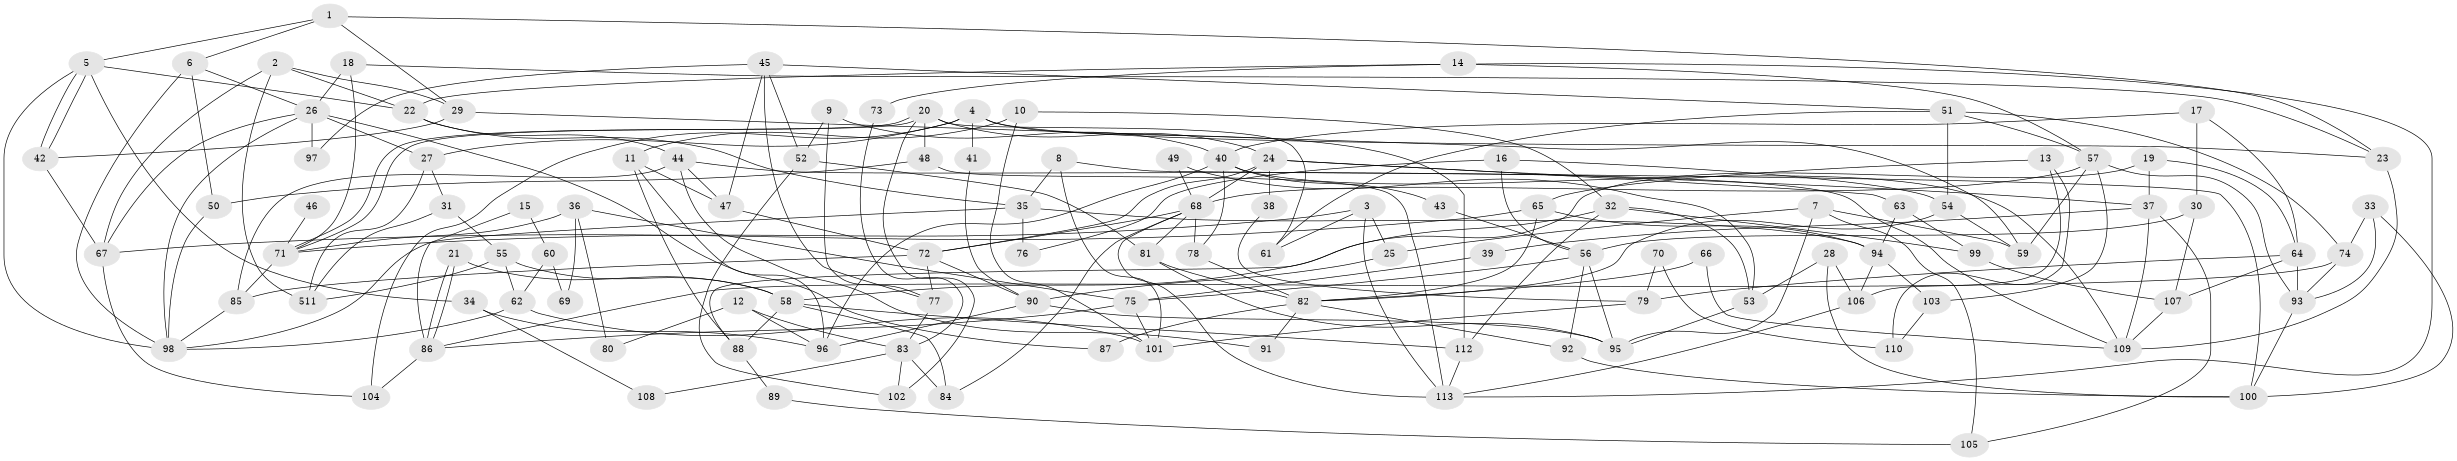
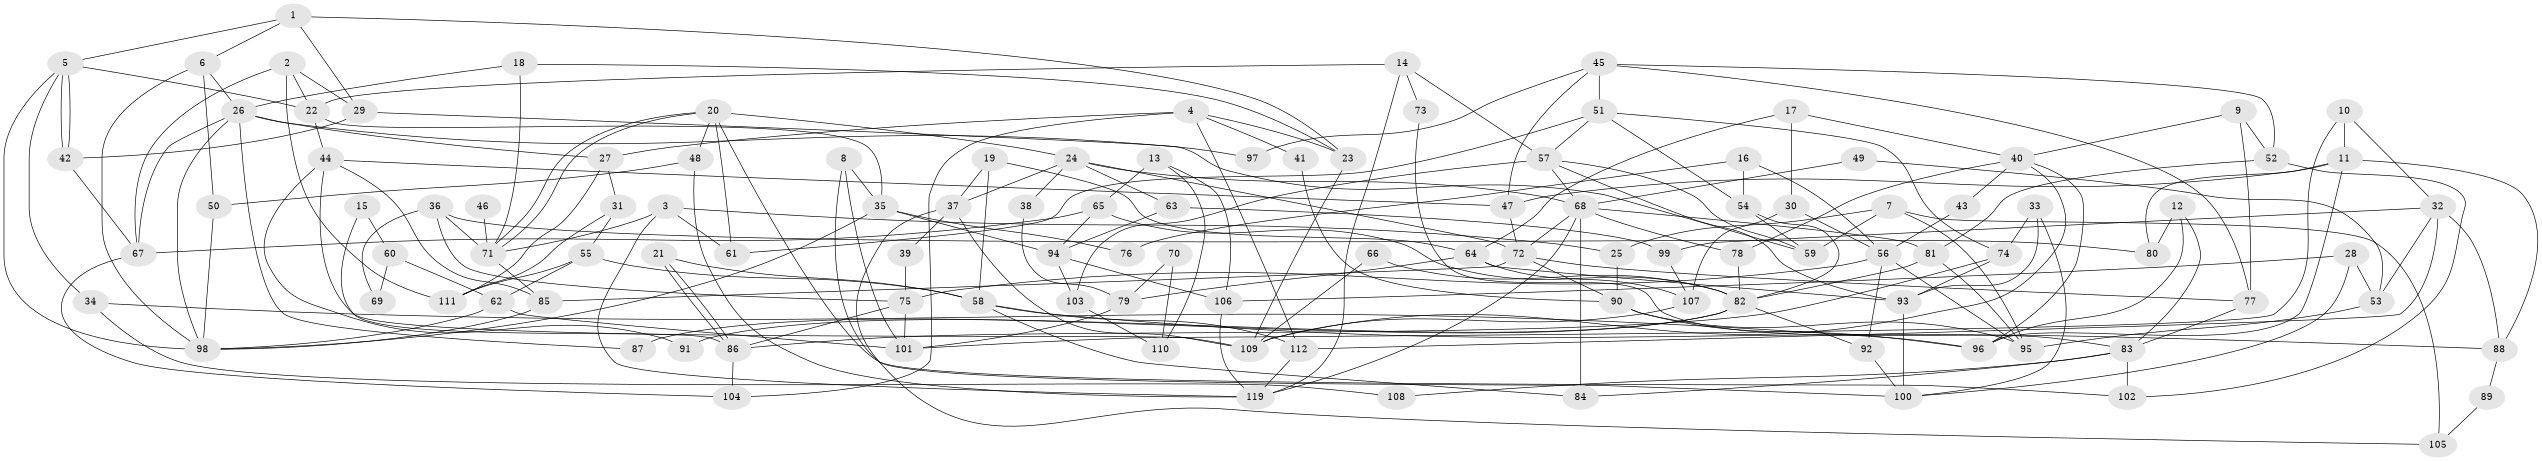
edge "11" -- "80": added
node "511": label "511" -> "111"
node "113": label "113" -> "119"
